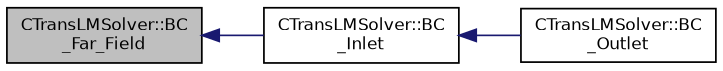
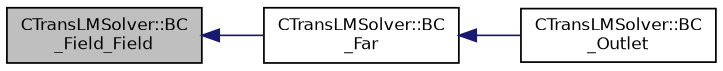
node "CTransLMSolver::BC _Far_Field": label "CTransLMSolver::BC _Far_Field" -> "CTransLMSolver::BC _Field_Field"
node "CTransLMSolver::BC _Inlet": label "CTransLMSolver::BC _Inlet" -> "CTransLMSolver::BC _Far"
